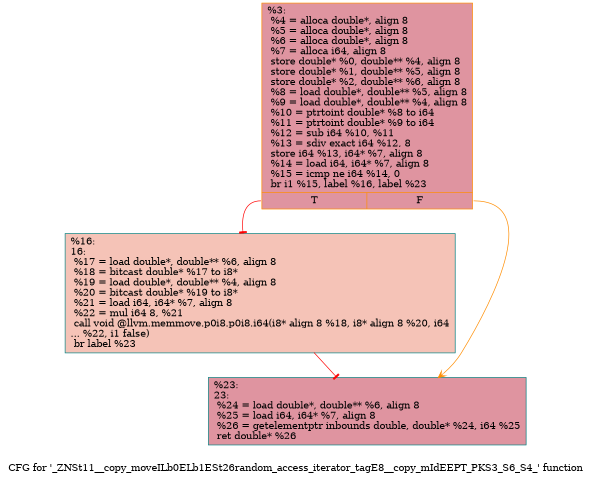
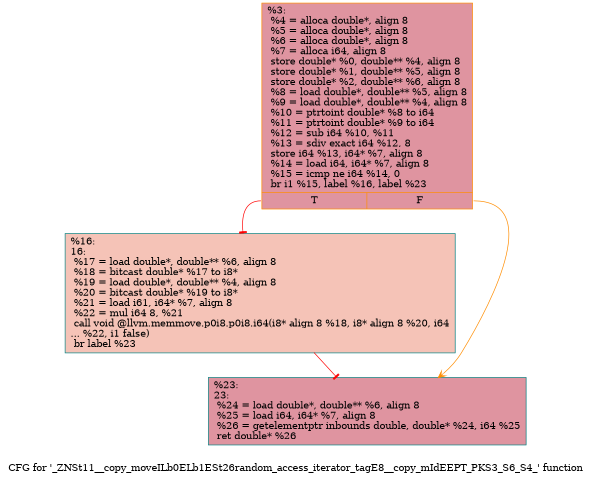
node "%16:": text "%21 = load i64, i64* %7, align 8" -> "%21 = load i61, i64* %7, align 8"
